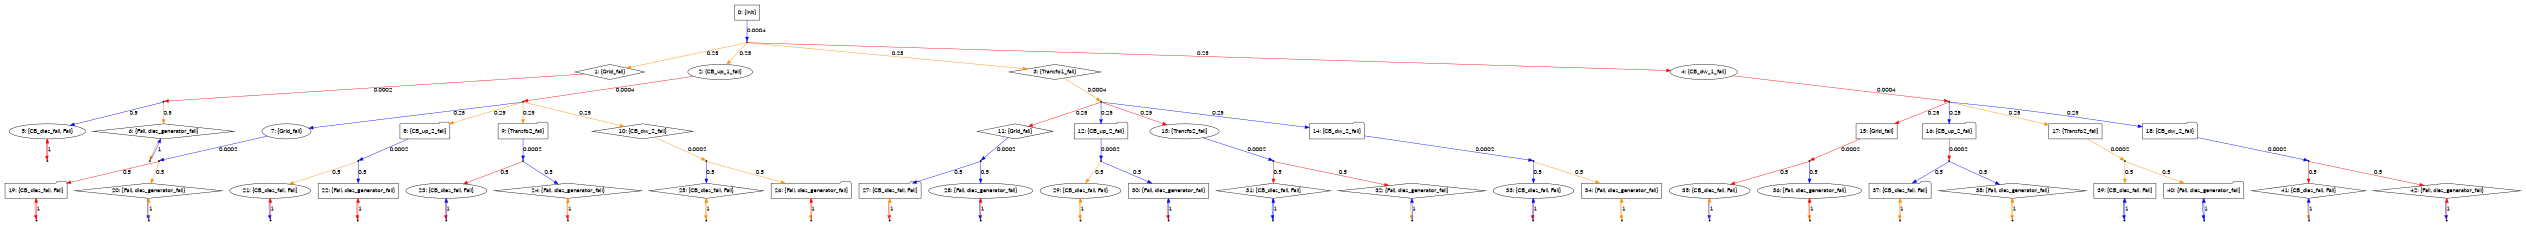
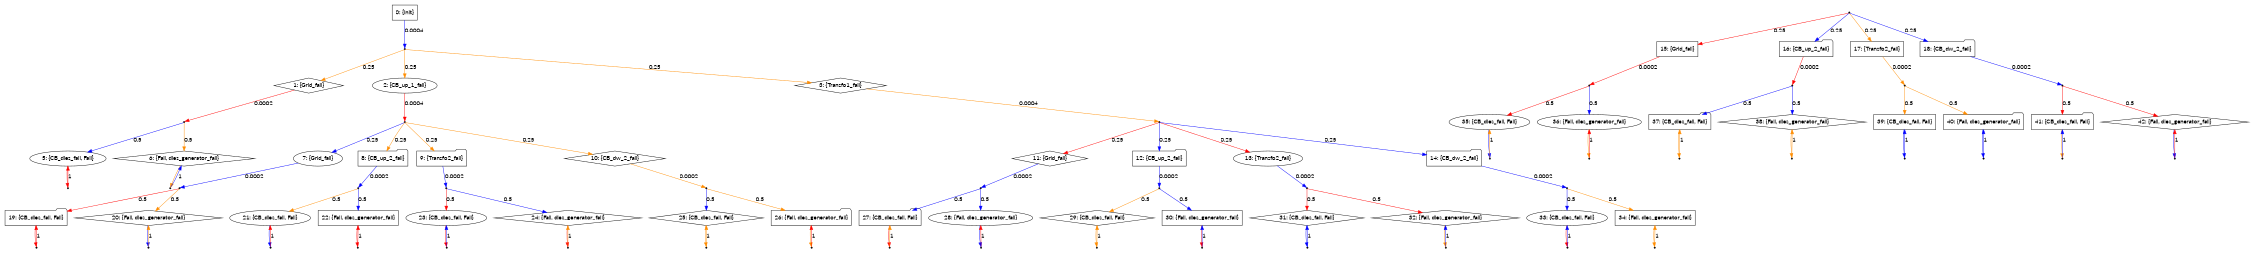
node "4: {CB_dw_1_fail}": removed
node "29: {CB_dies_fail, Fail}": shape ellipse -> diamond
node "41: {CB_dies_fail, Fail}": shape diamond -> folder
